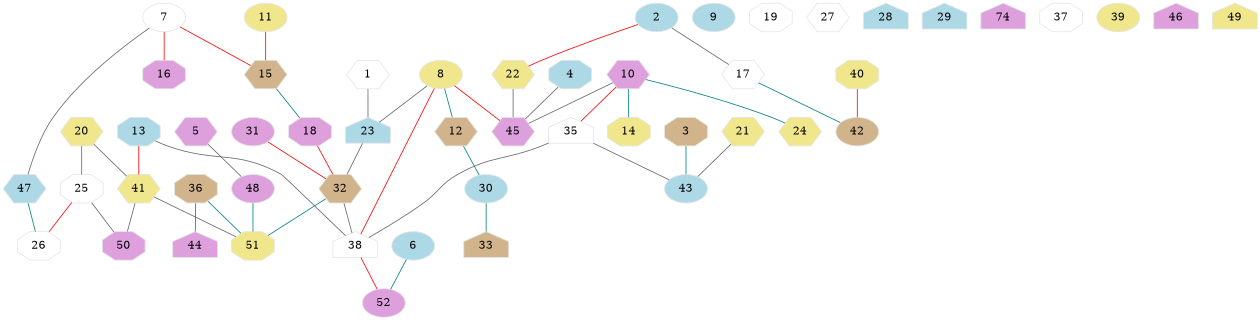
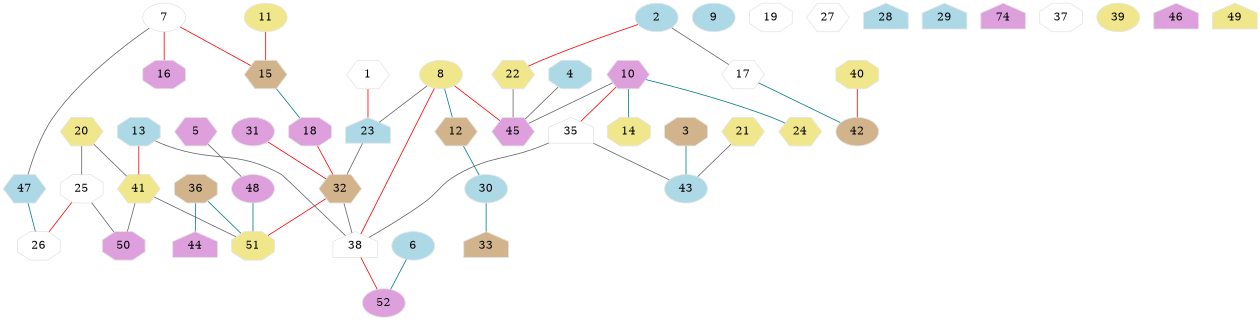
edge "1" -- "23": color gray40 -> red
edge "32" -- "51": color teal -> red
